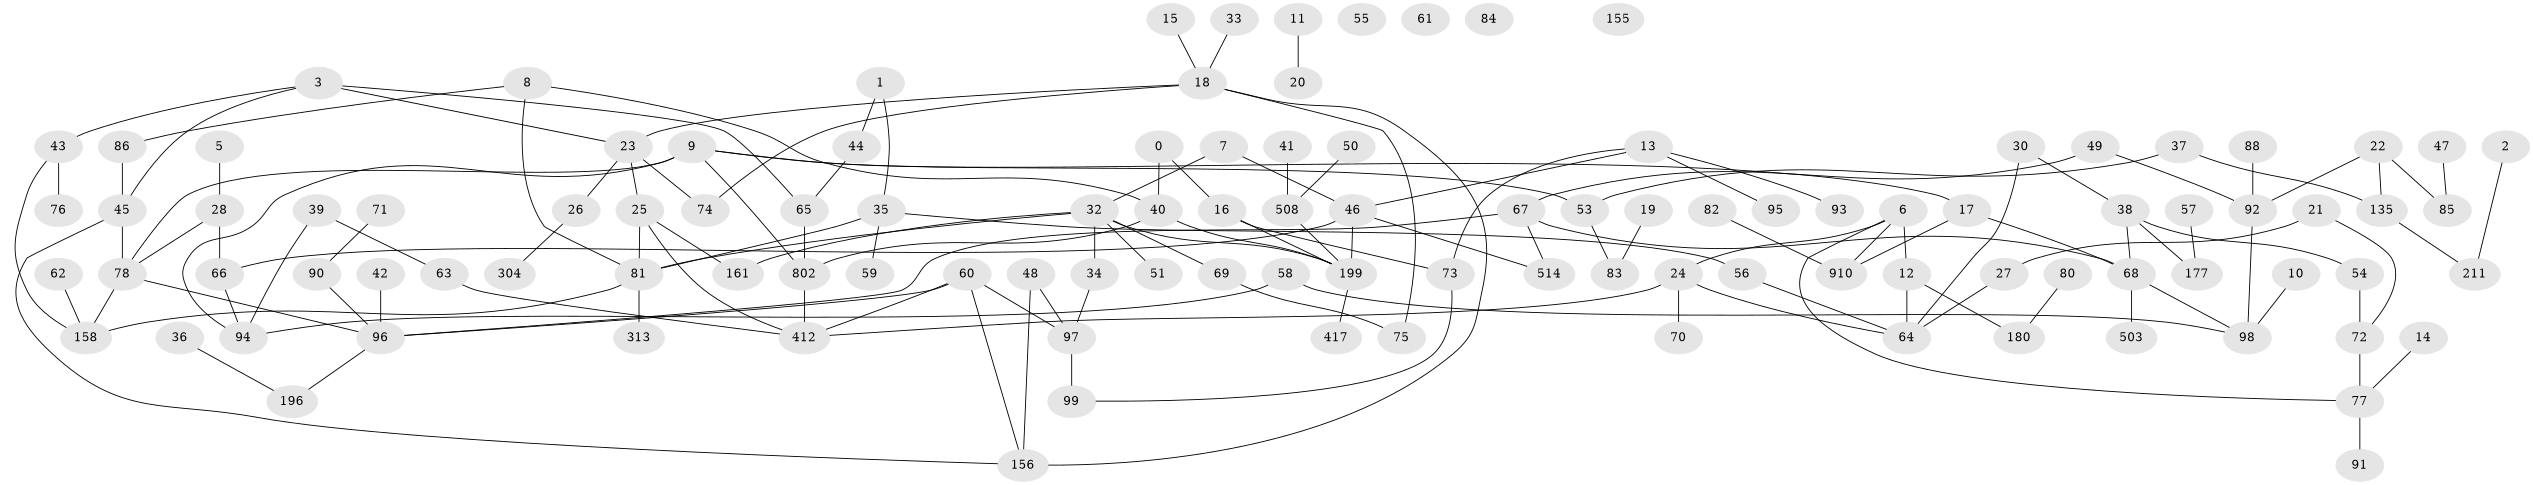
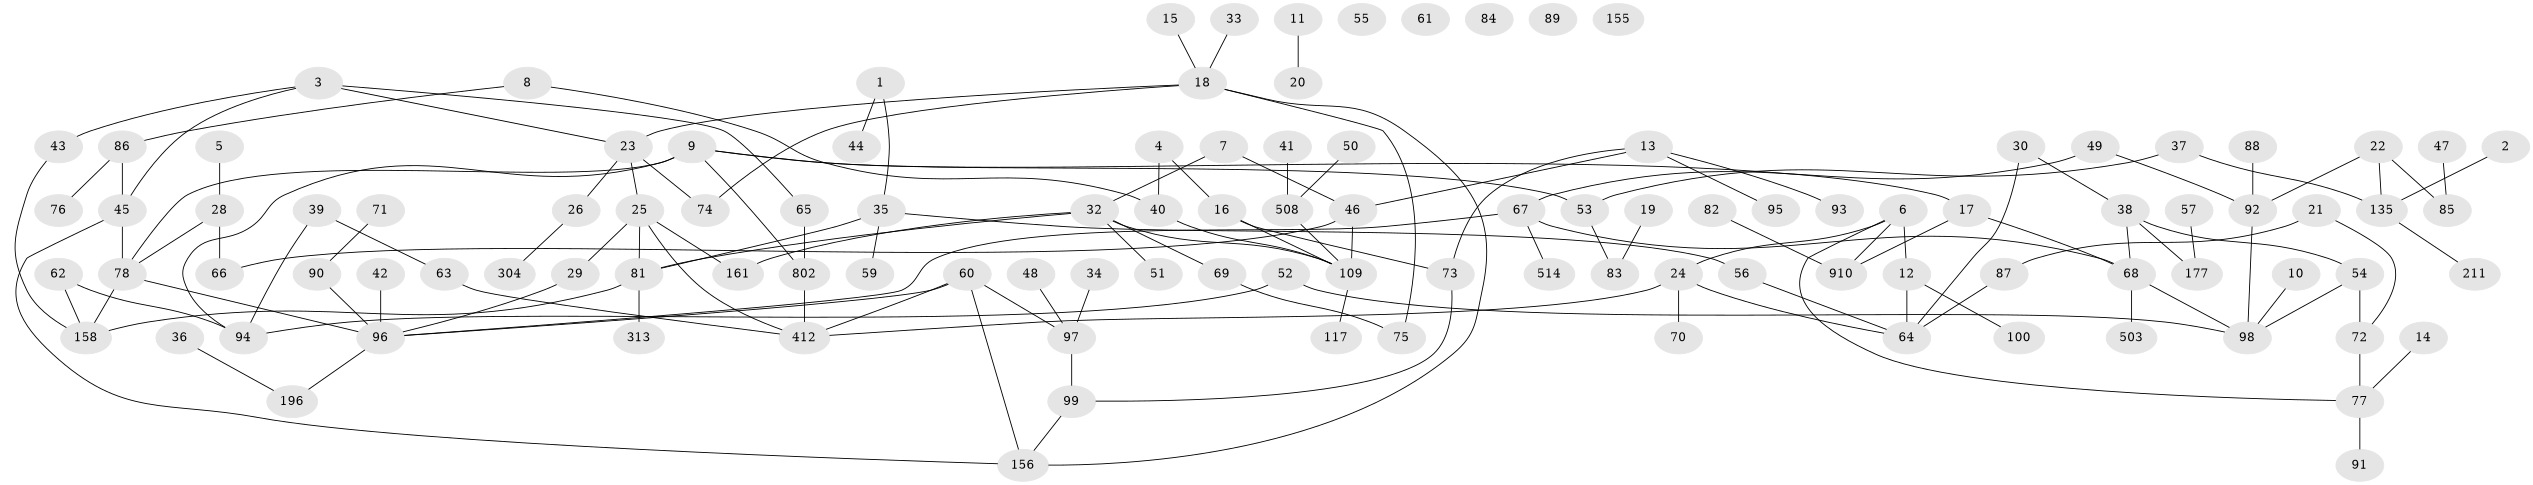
node "89": added
node "0": label "0" -> "4"
edge "43" -- "76": now "86" -- "76"
edge "44" -- "65": removed
edge "8" -- "81": removed
edge "2" -- "211": now "2" -- "135"
edge "46" -- "514": removed
edge "40" -- "802": removed
edge "32" -- "34": removed
node "29": added
node "58": label "58" -> "52"
node "199": label "199" -> "109"
node "27": label "27" -> "87"
node "80": removed
edge "54" -- "98": added
edge "66" -- "94": now "62" -- "94"
node "417": label "417" -> "117"
node "180": label "180" -> "100"
edge "48" -- "156": now "99" -- "156"
